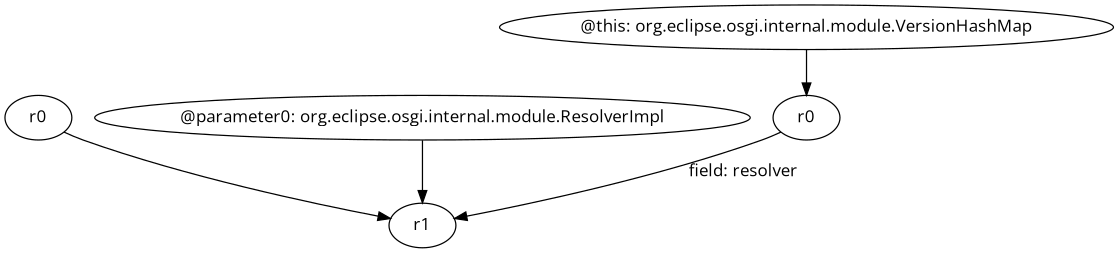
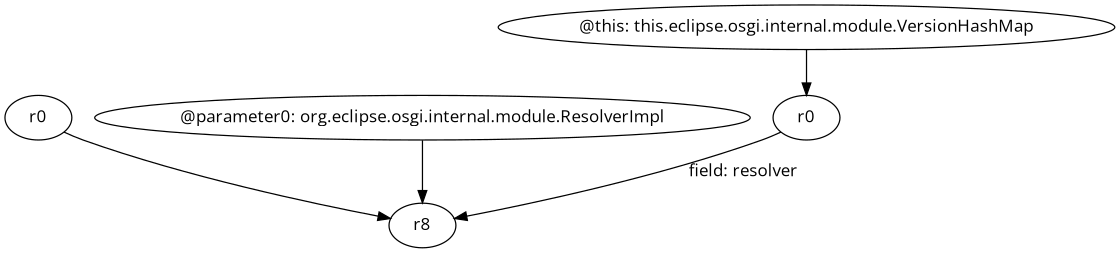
node "@this: org.eclipse.osgi.internal.module.VersionHashMap": label "@this: org.eclipse.osgi.internal.module.VersionHashMap" -> "@this: this.eclipse.osgi.internal.module.VersionHashMap"
node "r1": label "r1" -> "r8"
